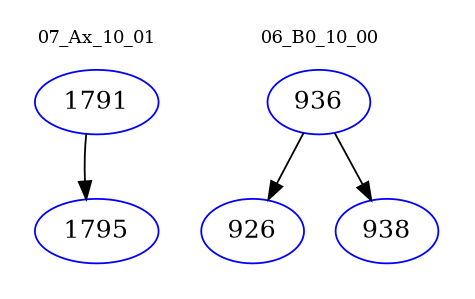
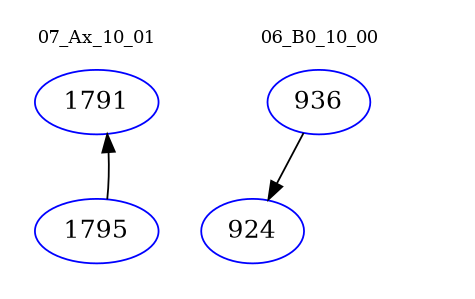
edge "1791" -> "1795": reversed
node "926": label "926" -> "924"
node "938": removed
